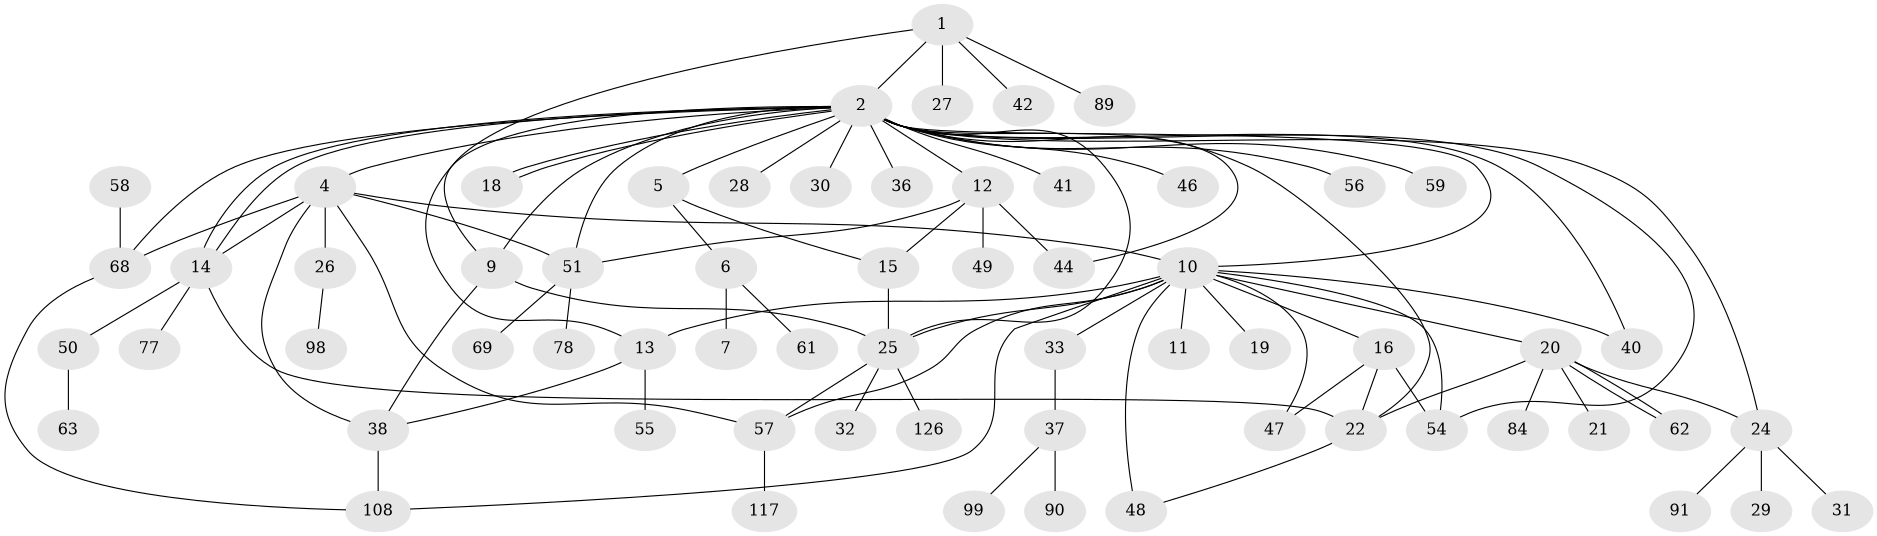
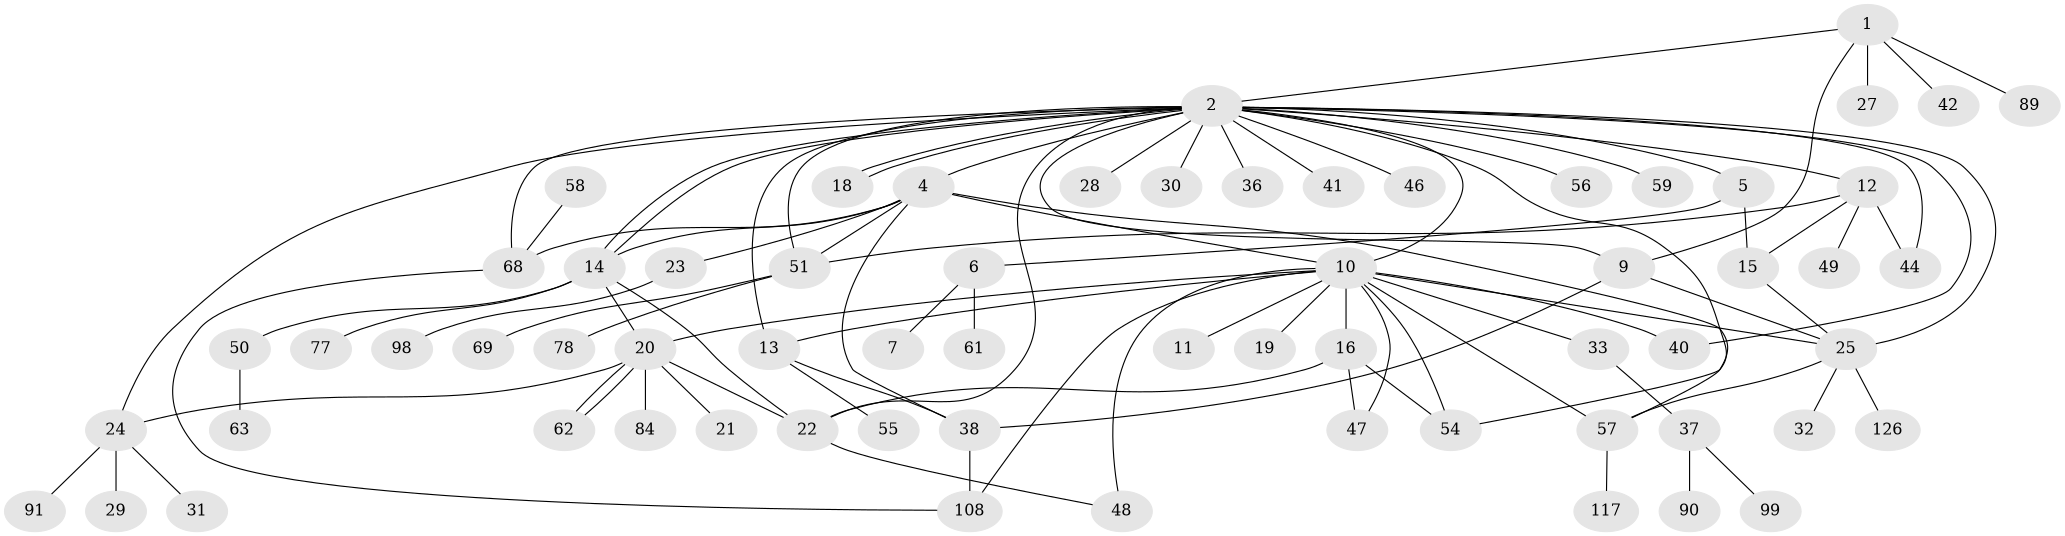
node "26": label "26" -> "23"
edge "14" -- "20": added
